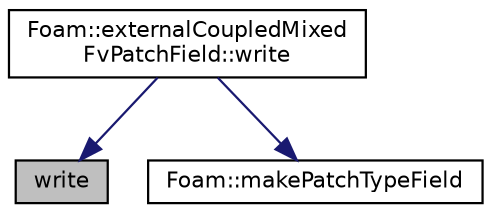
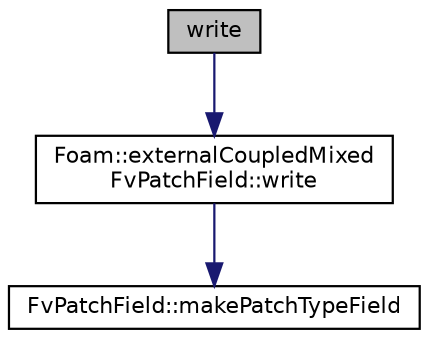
edge "Foam::externalCoupledMixed FvPatchField::write" -> "write": reversed
node "Foam::makePatchTypeField": label "Foam::makePatchTypeField" -> "FvPatchField::makePatchTypeField"
